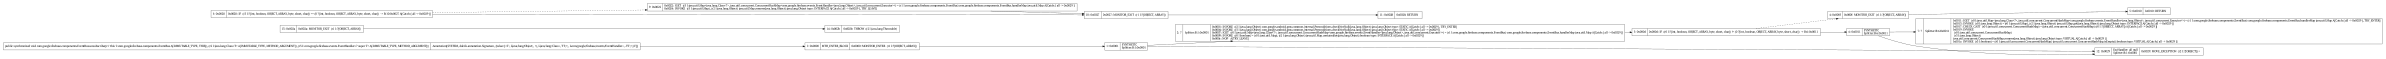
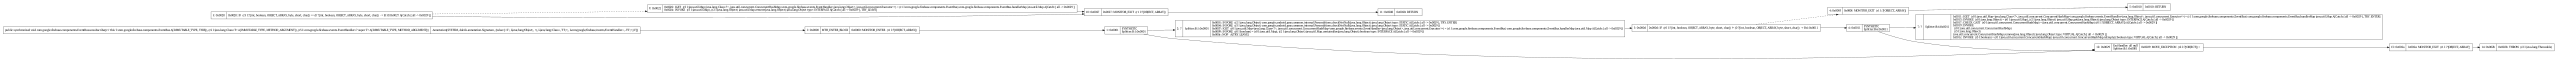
edge "12: 0x0029" -> "13: 0x002a": added
